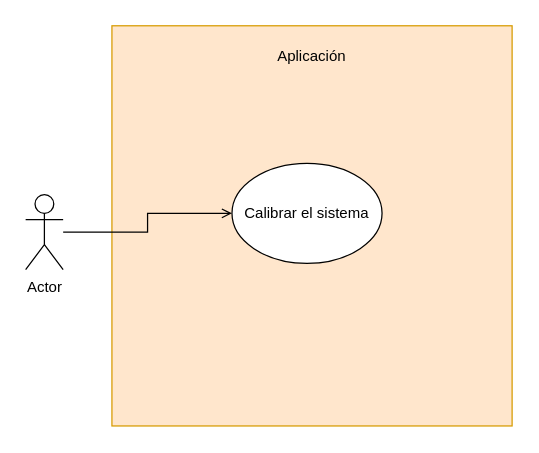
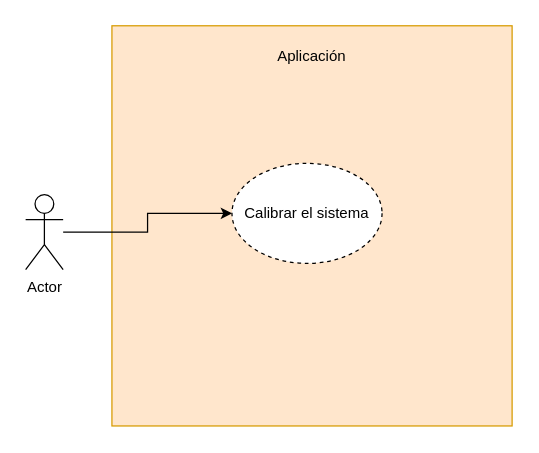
edge "Actor" -> "Calibrar el sistema": arrowhead open -> classic
node "Calibrar el sistema": style solid -> dashed
